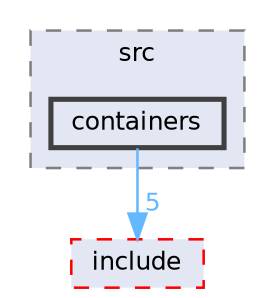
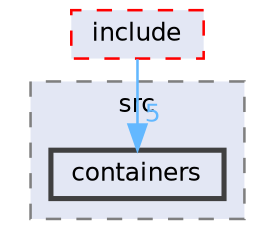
edge "containers" -> "include": reversed
